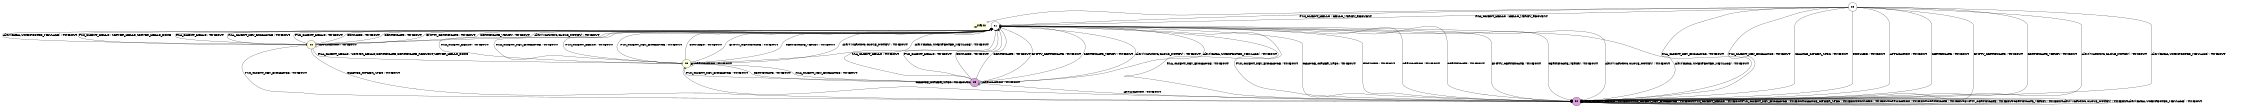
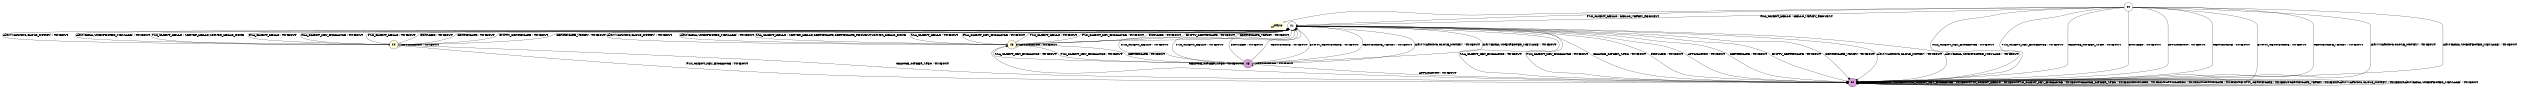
edge "s4" -> "s3": now "s1" -> "s3"
